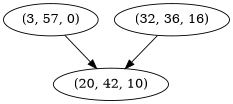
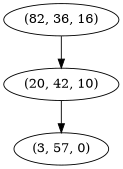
node "(32, 36, 16)": label "(32, 36, 16)" -> "(82, 36, 16)"
edge "(3, 57, 0)" -> "(20, 42, 10)": reversed
